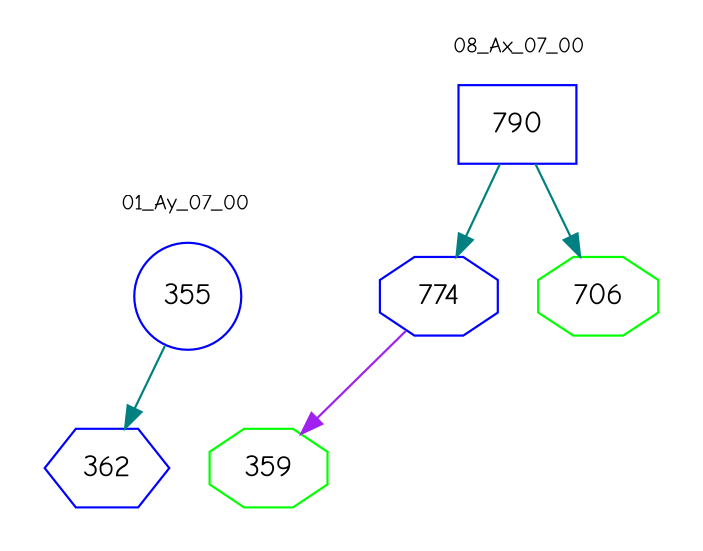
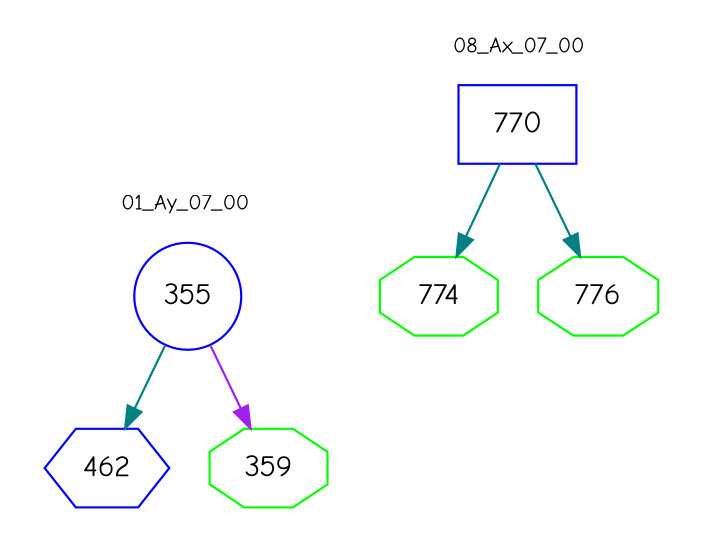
node "790": label "790" -> "770"
node "774": color blue -> green
node "706": label "706" -> "776"
edge "774" -> "359": now "355" -> "359"
node "362": label "362" -> "462"
